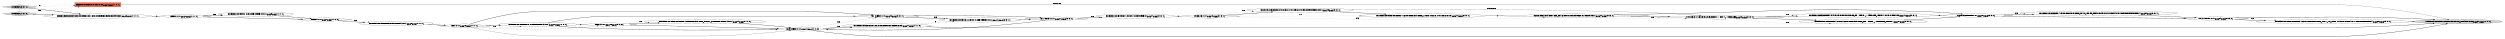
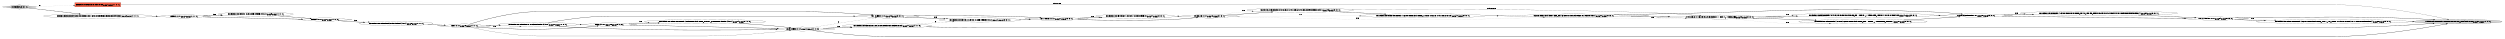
node "saveSettings['1', '0', '0']": removed
edge "homesSelector != null@@@16@@@['1', '1', '0']" -> "userNameText != null@@@13@@@['0', '0', '1']": label "true" -> "0"
edge "dbText != null@@@10@@@['1', '1', '1']" -> "roleText != null@@@13@@@['0', '1', '0']": style dashed -> bold
edge "passwordText != null@@@16@@@['0', '0', '1']" -> "homesSelector != null@@@16@@@['1', '1', '0']": now "passwordText != null@@@16@@@['0', '0', '1']" -> "authCombo != null@@@19@@@['0', '0', '1']"
